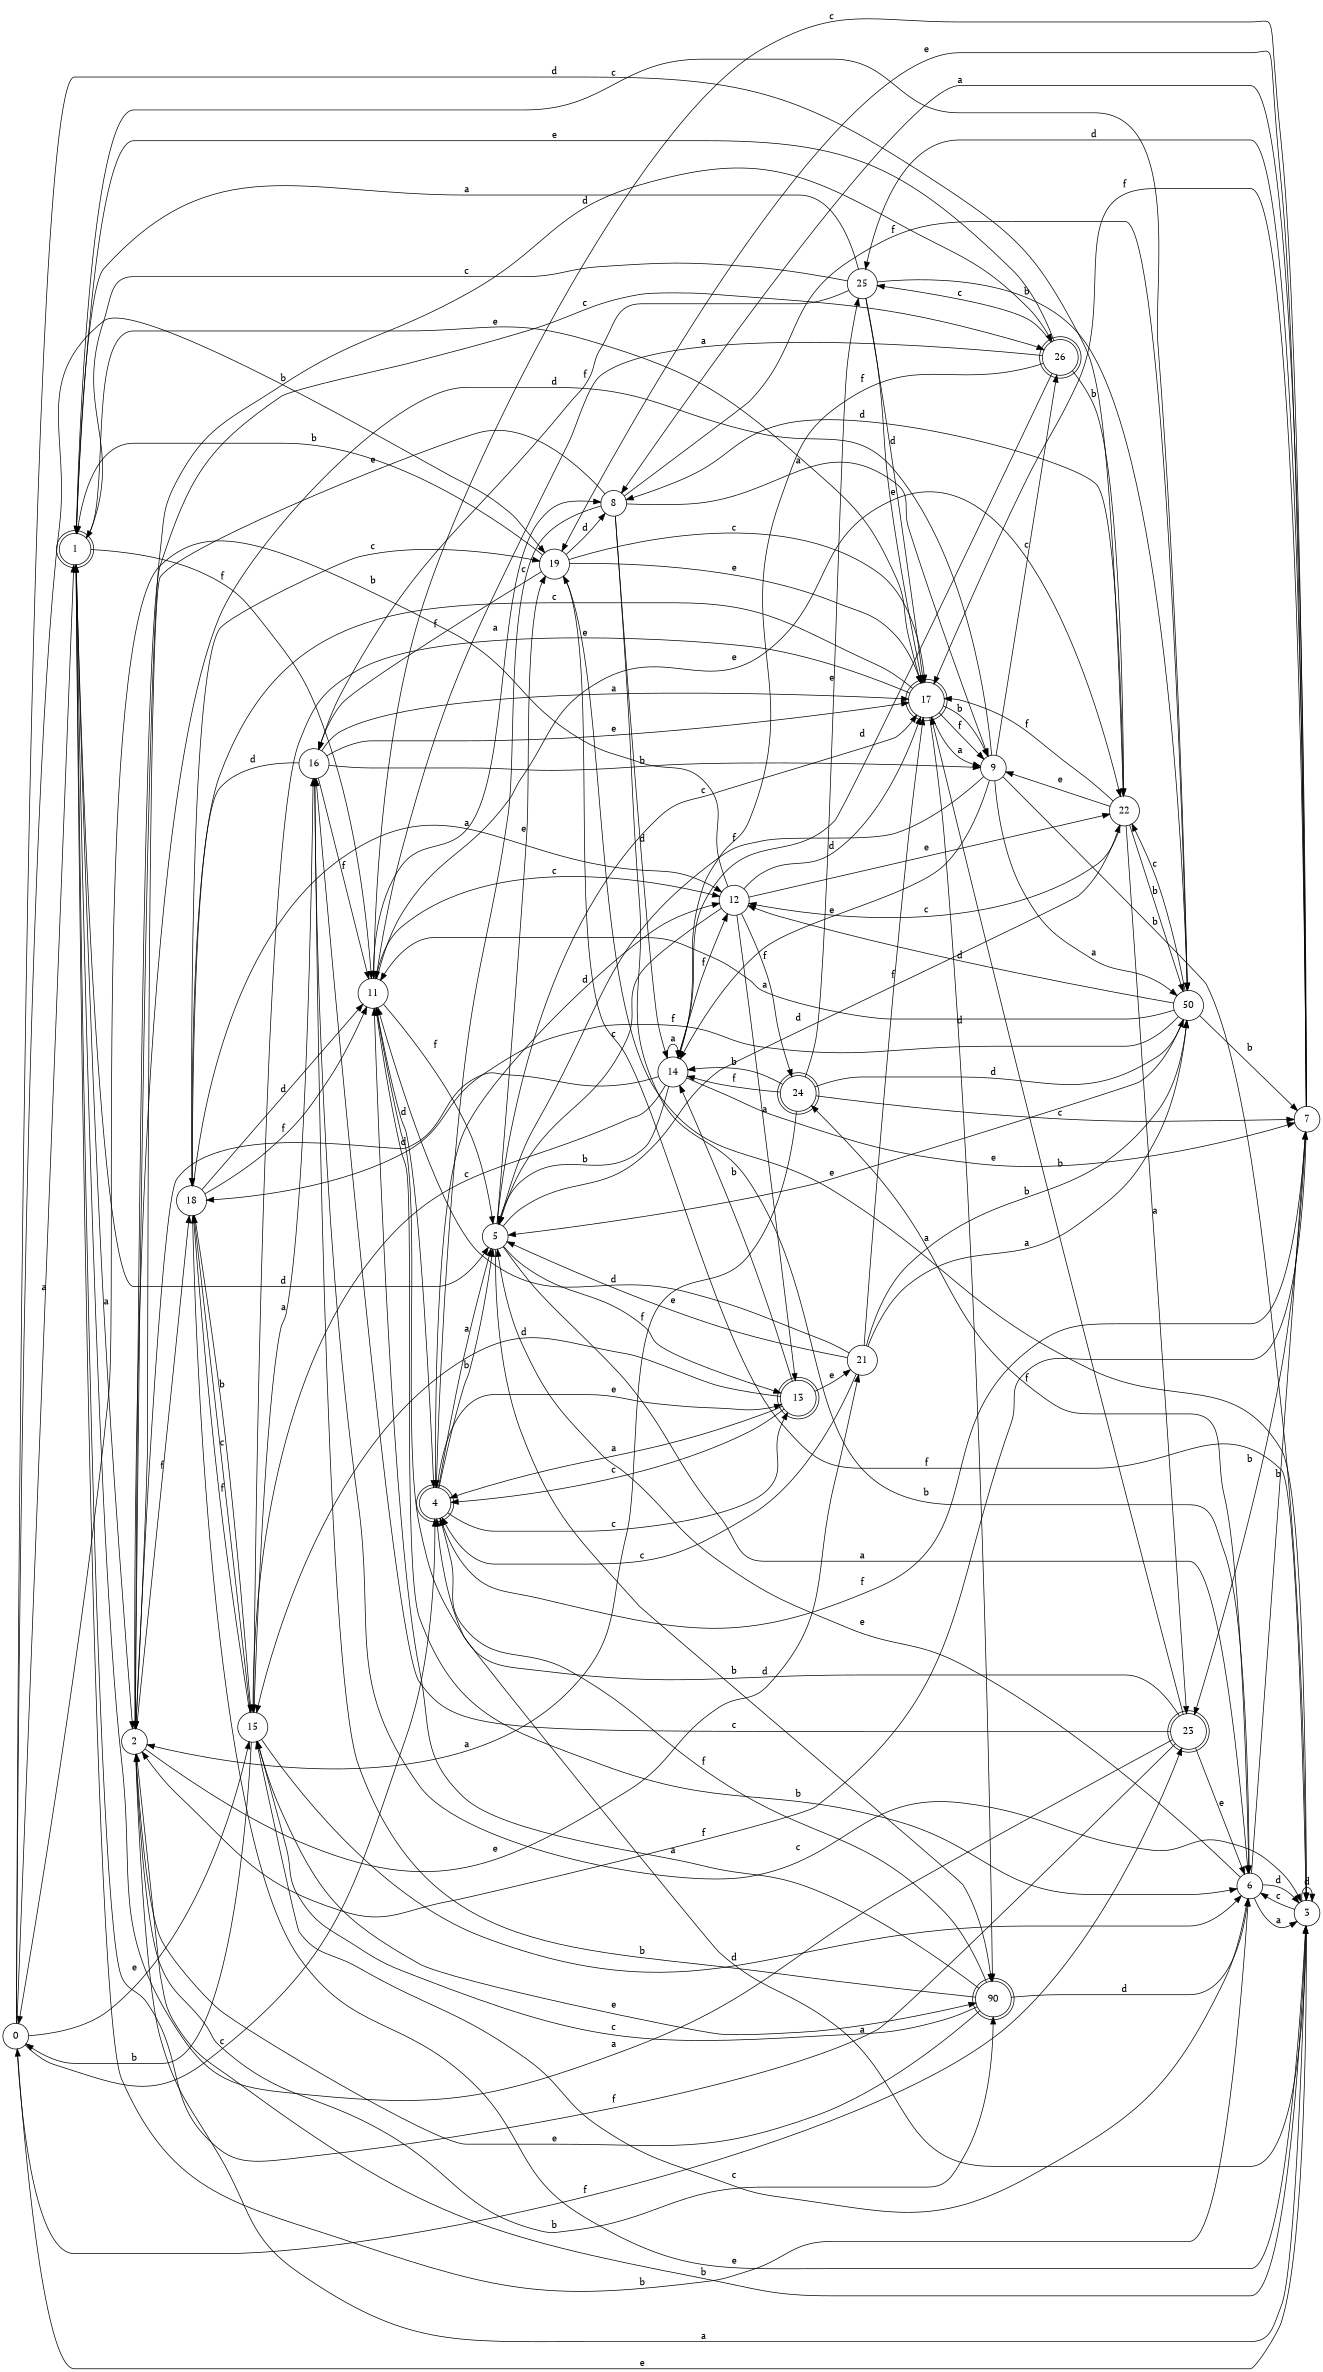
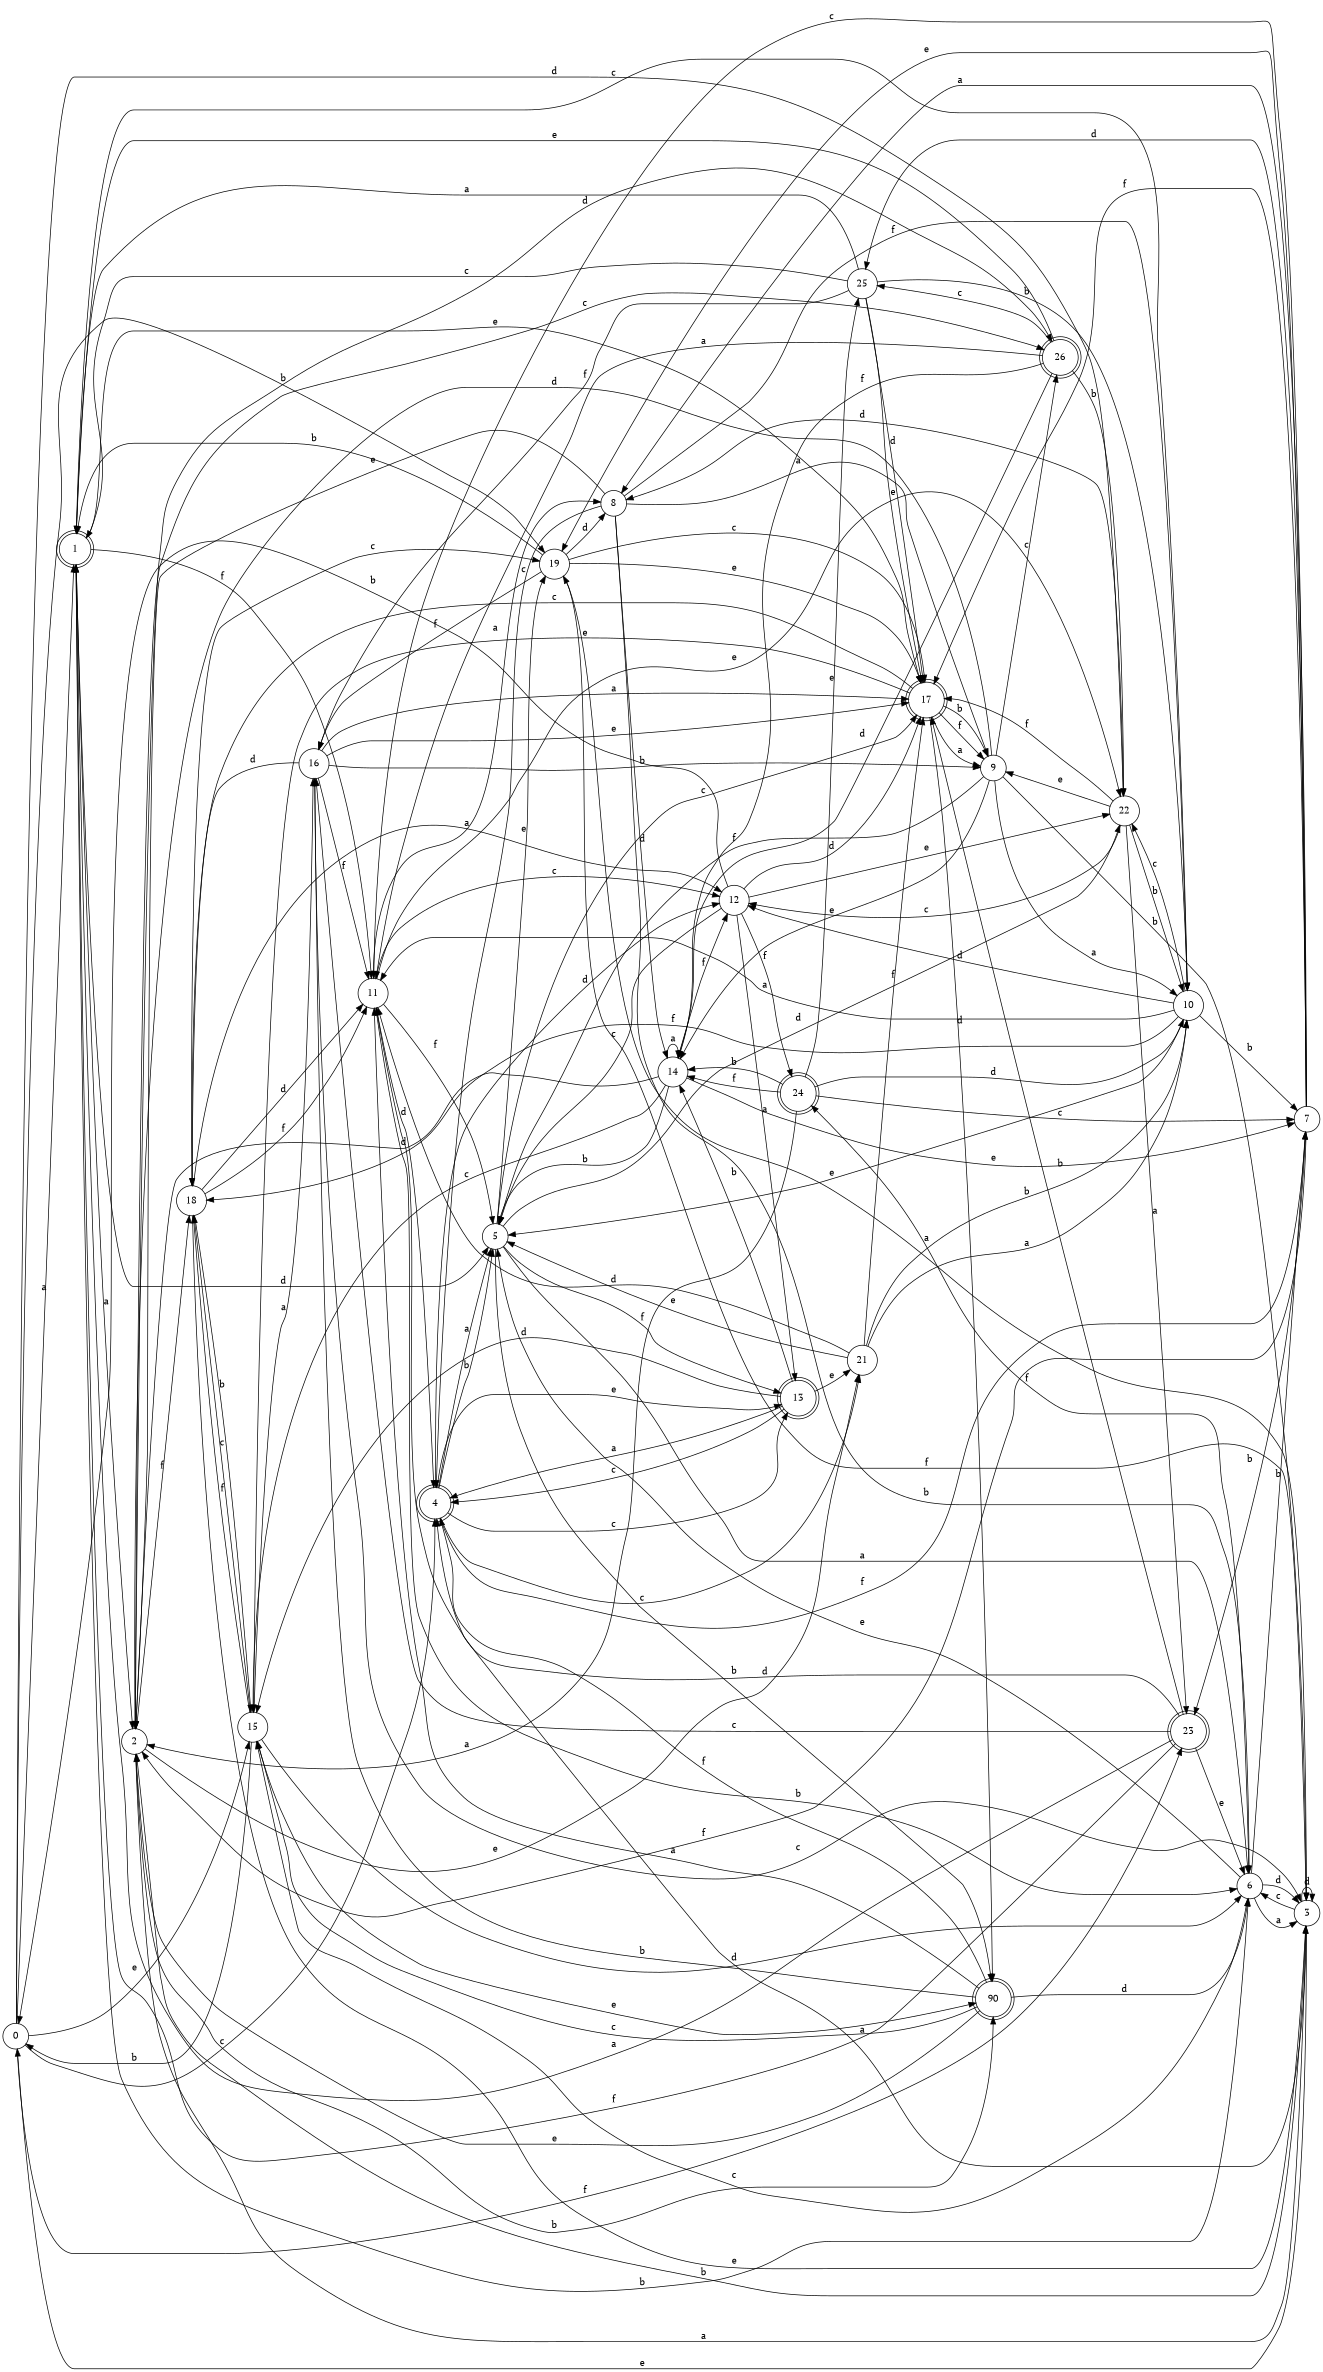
node "50": label "50" -> "10"
edge "21" -> "4": reversed
